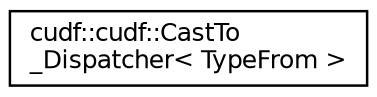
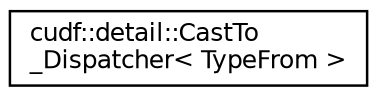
node "cudf::cudf::CastTo _Dispatcher< TypeFrom >": label "cudf::cudf::CastTo _Dispatcher< TypeFrom >" -> "cudf::detail::CastTo _Dispatcher< TypeFrom >"
